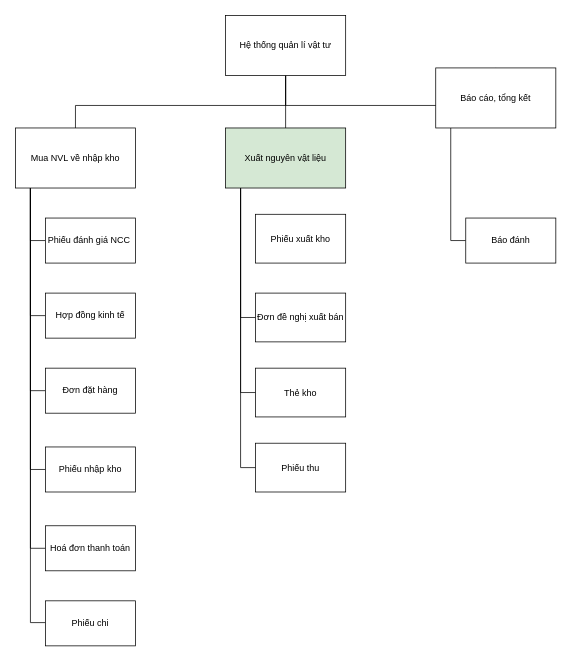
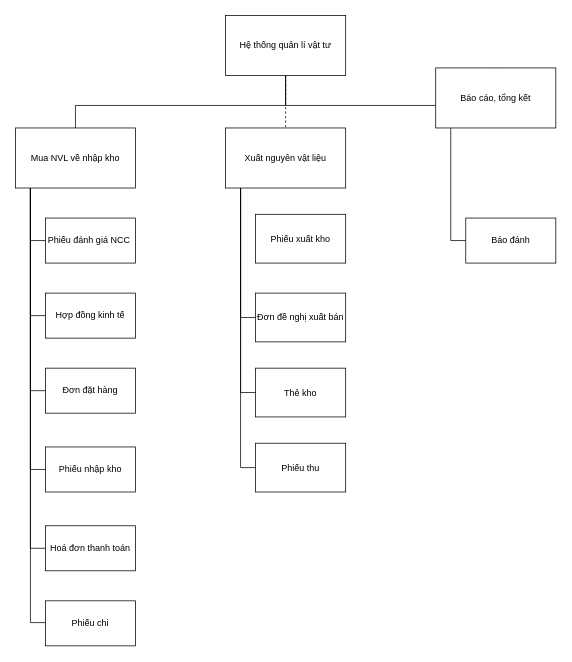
edge "Hệ thống quản lí vật tư" -- "Xuất nguyên vật liệu": style solid -> dashed
node "Xuất nguyên vật liệu": fillcolor #d5e8d4 -> #ffffff
